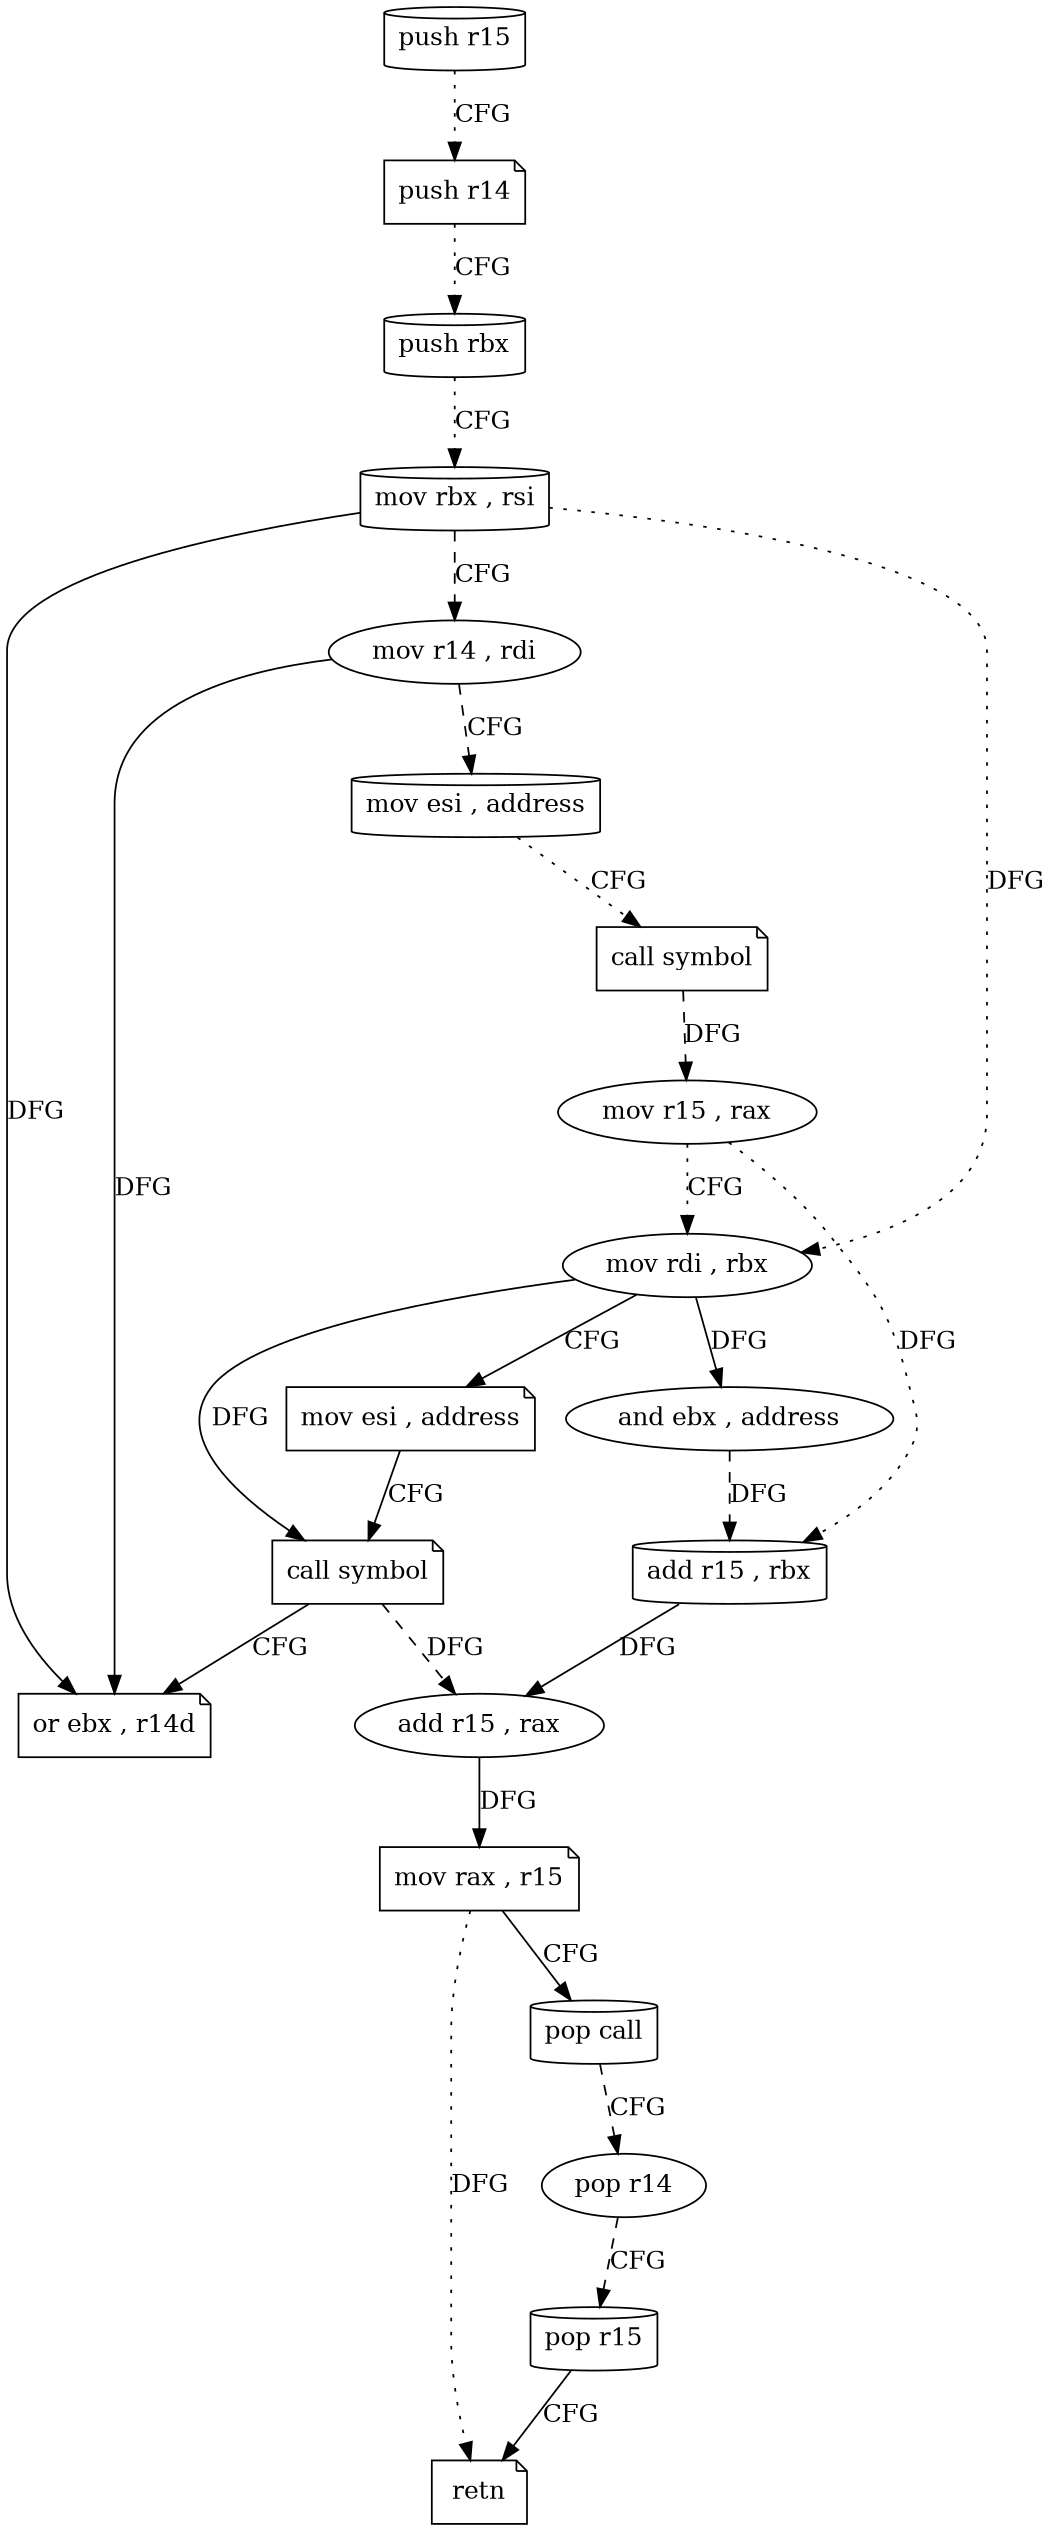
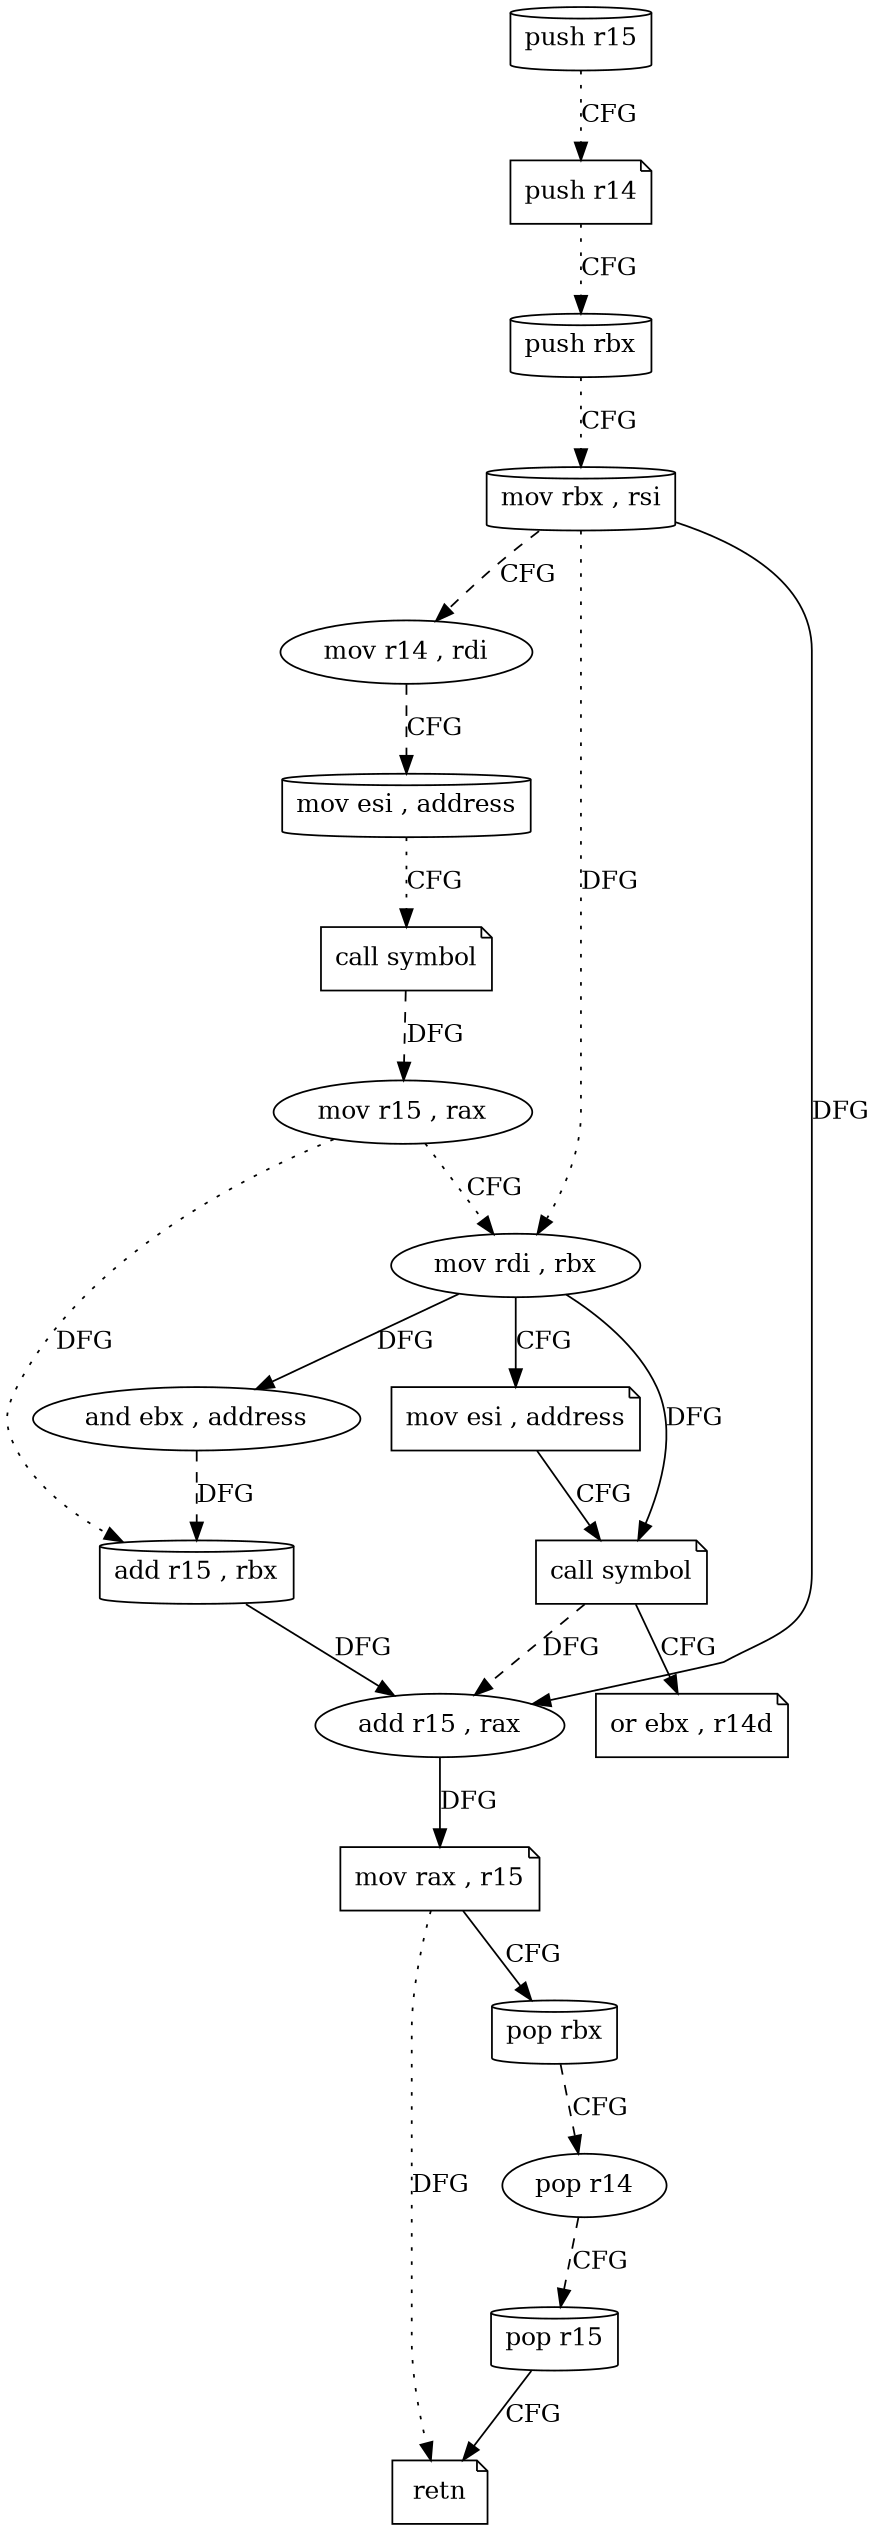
edge "mov rbx , rsi" -> "or ebx , r14d": now "mov rbx , rsi" -> "add r15 , rax"
edge "mov r14 , rdi" -> "or ebx , r14d": removed, label "DFG"
node "pop call": label "pop call" -> "pop rbx"
